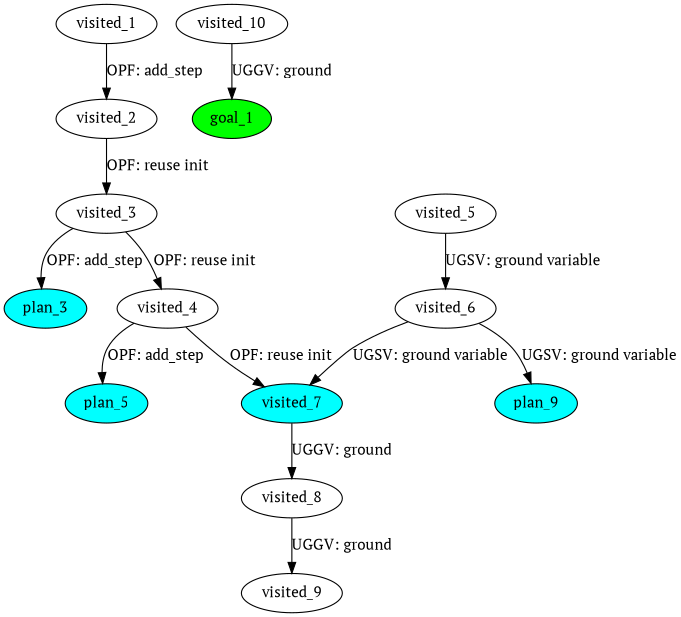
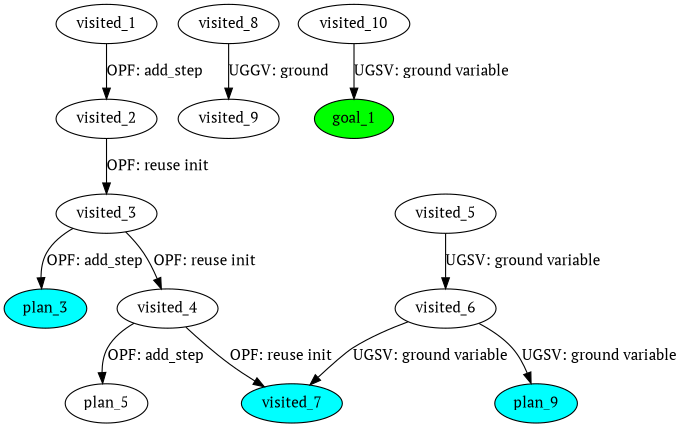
edge "visited_10" -> "goal_1": label "UGGV: ground" -> "UGSV: ground variable"
node "plan_5": fillcolor cyan -> white
edge "visited_7" -> "visited_8": removed, label "UGGV: ground"
